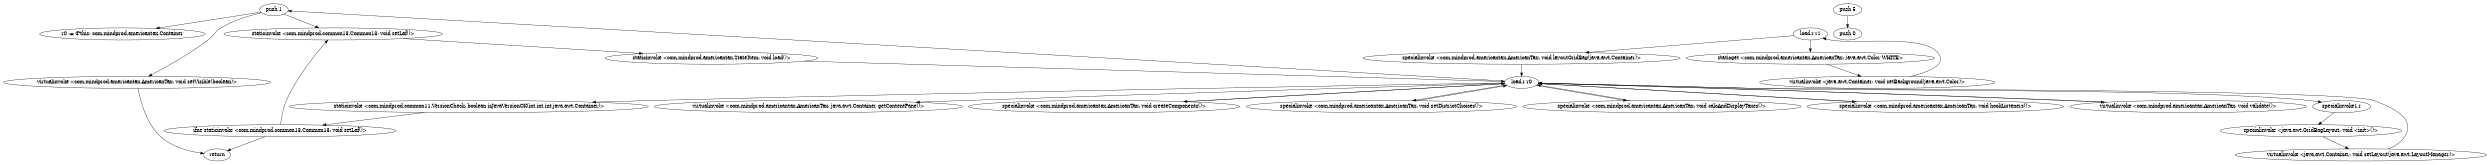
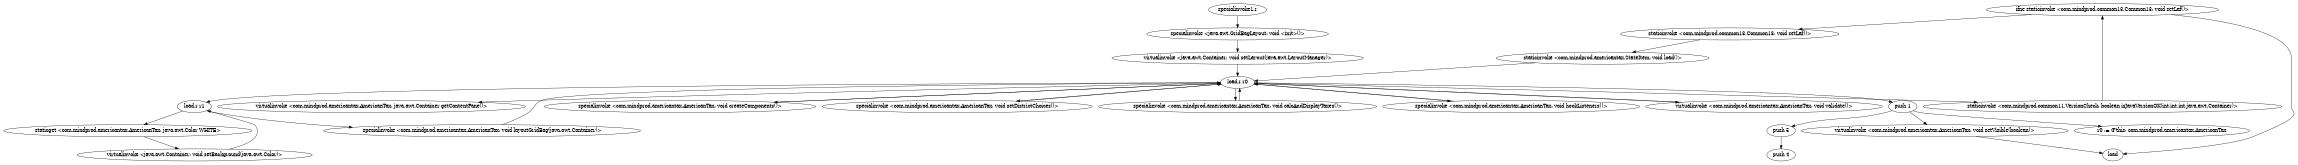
edge "push 1" -> "staticinvoke <com.mindprod.common13.Common13: void setLaf()>": now "push 1" -> "push 5"
node "r0 := @this: com.mindprod.americantax.Container": label "r0 := @this: com.mindprod.americantax.Container" -> "r0 := @this: com.mindprod.americantax.AmericanTax"
node "push 0": label "push 0" -> "push 4"
edge "load.r r0" -> "specialinvoke1.r": now "load.r r0" -> "load.r r1"
node "return": label "return" -> "load"
